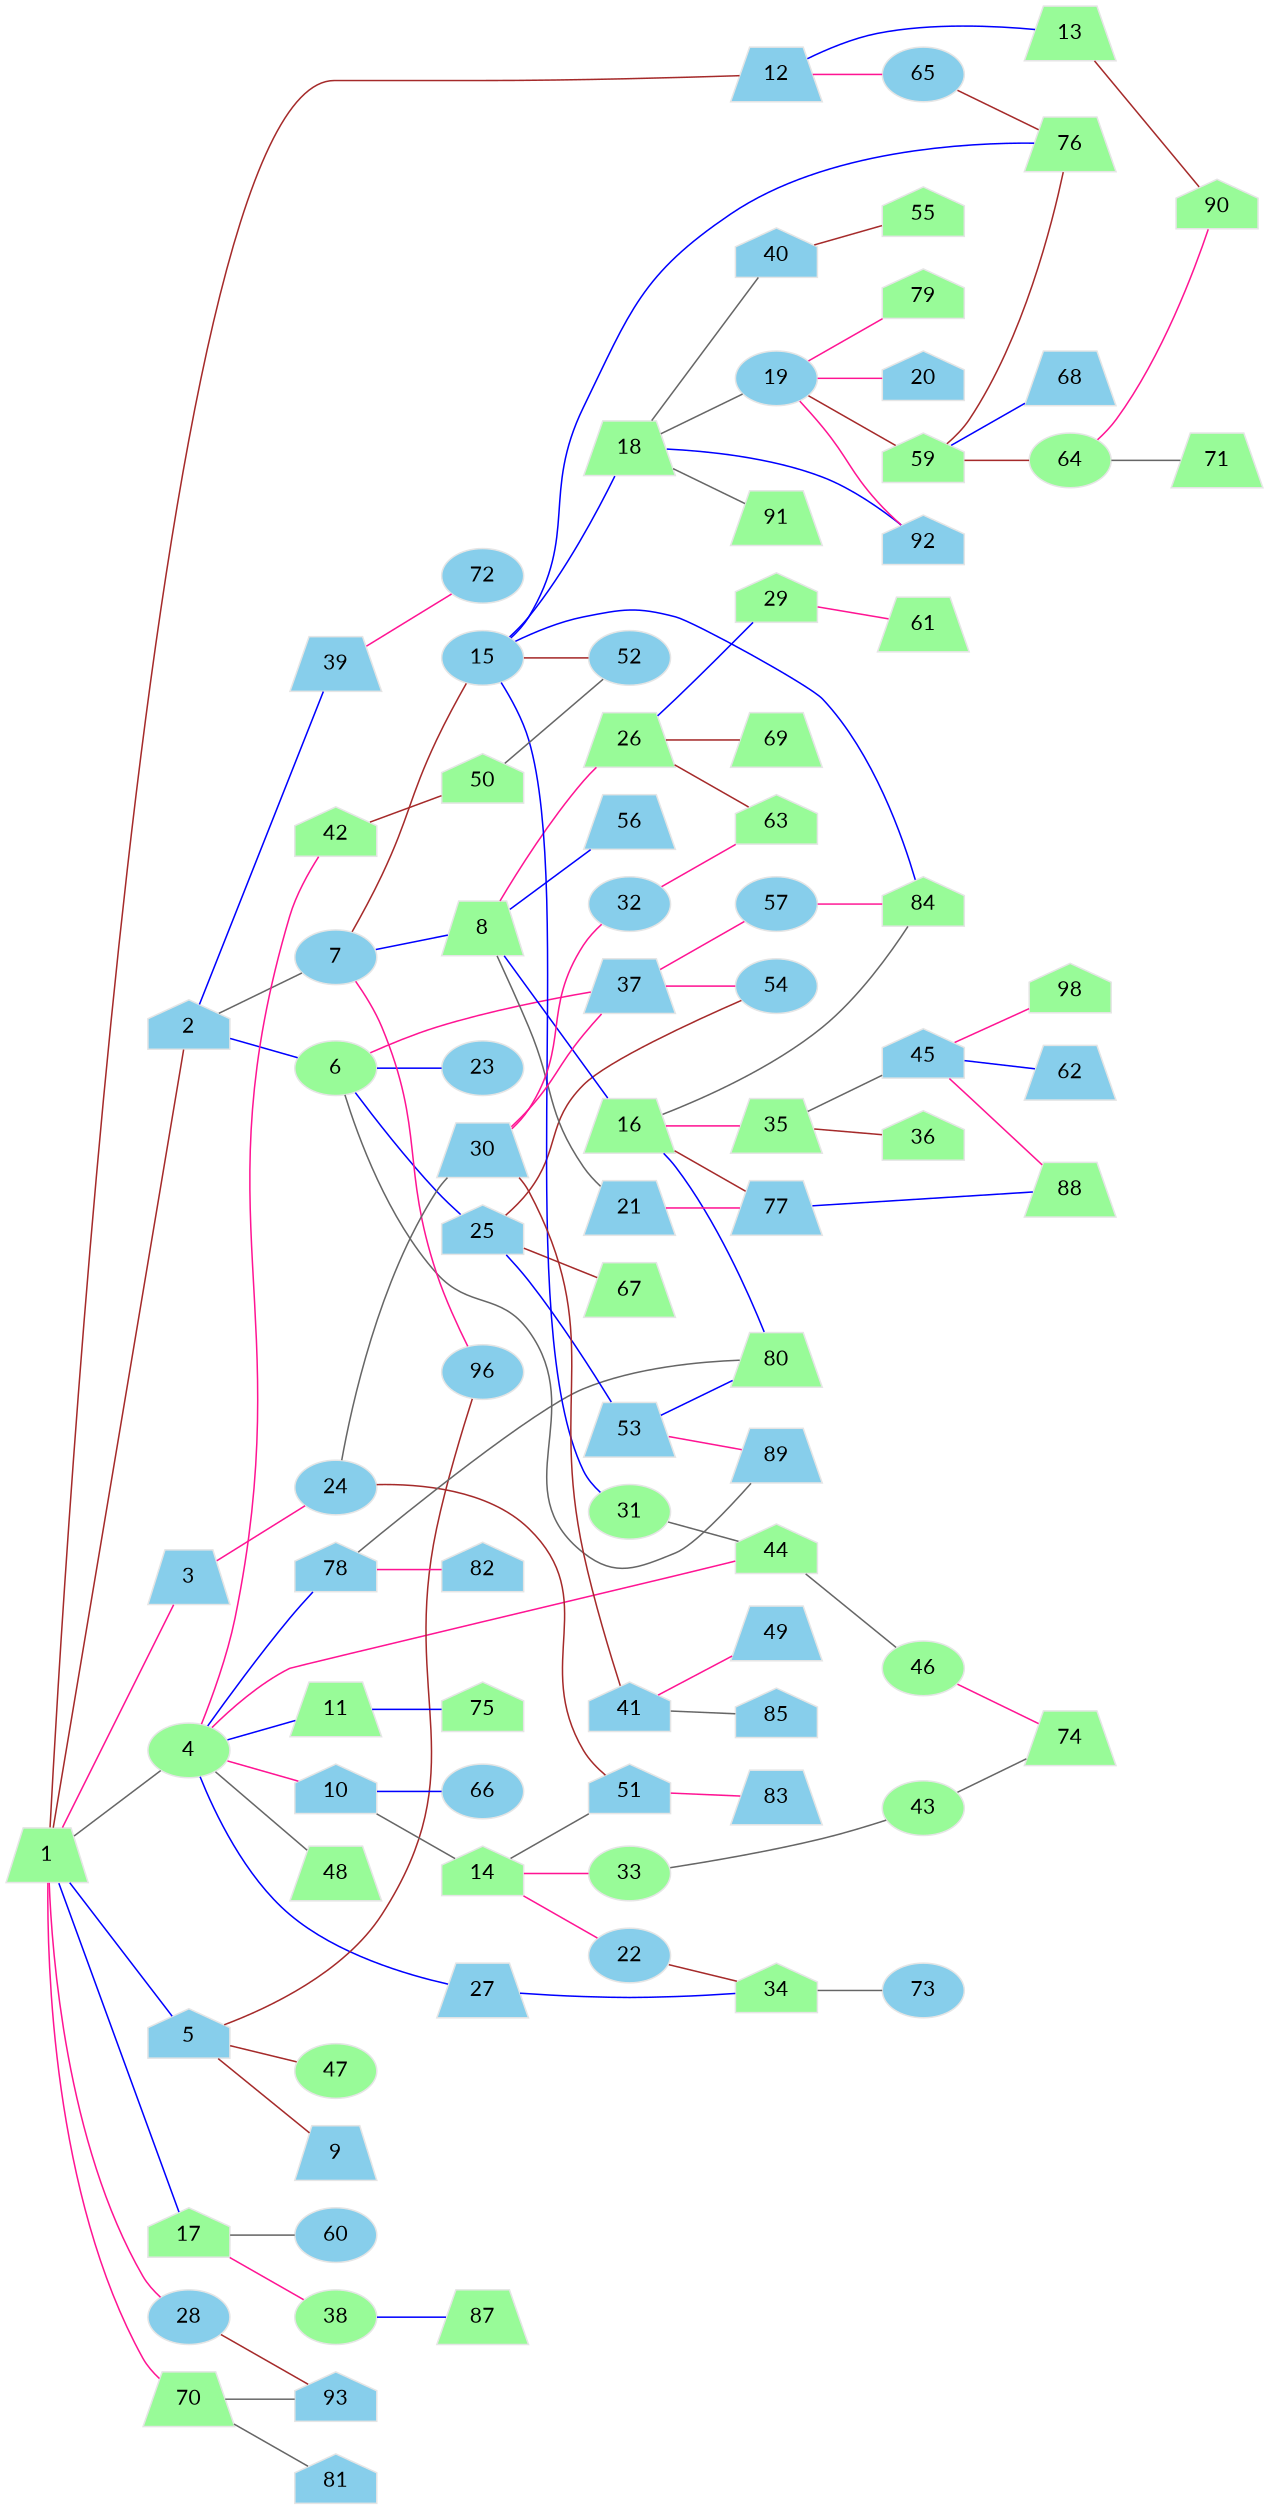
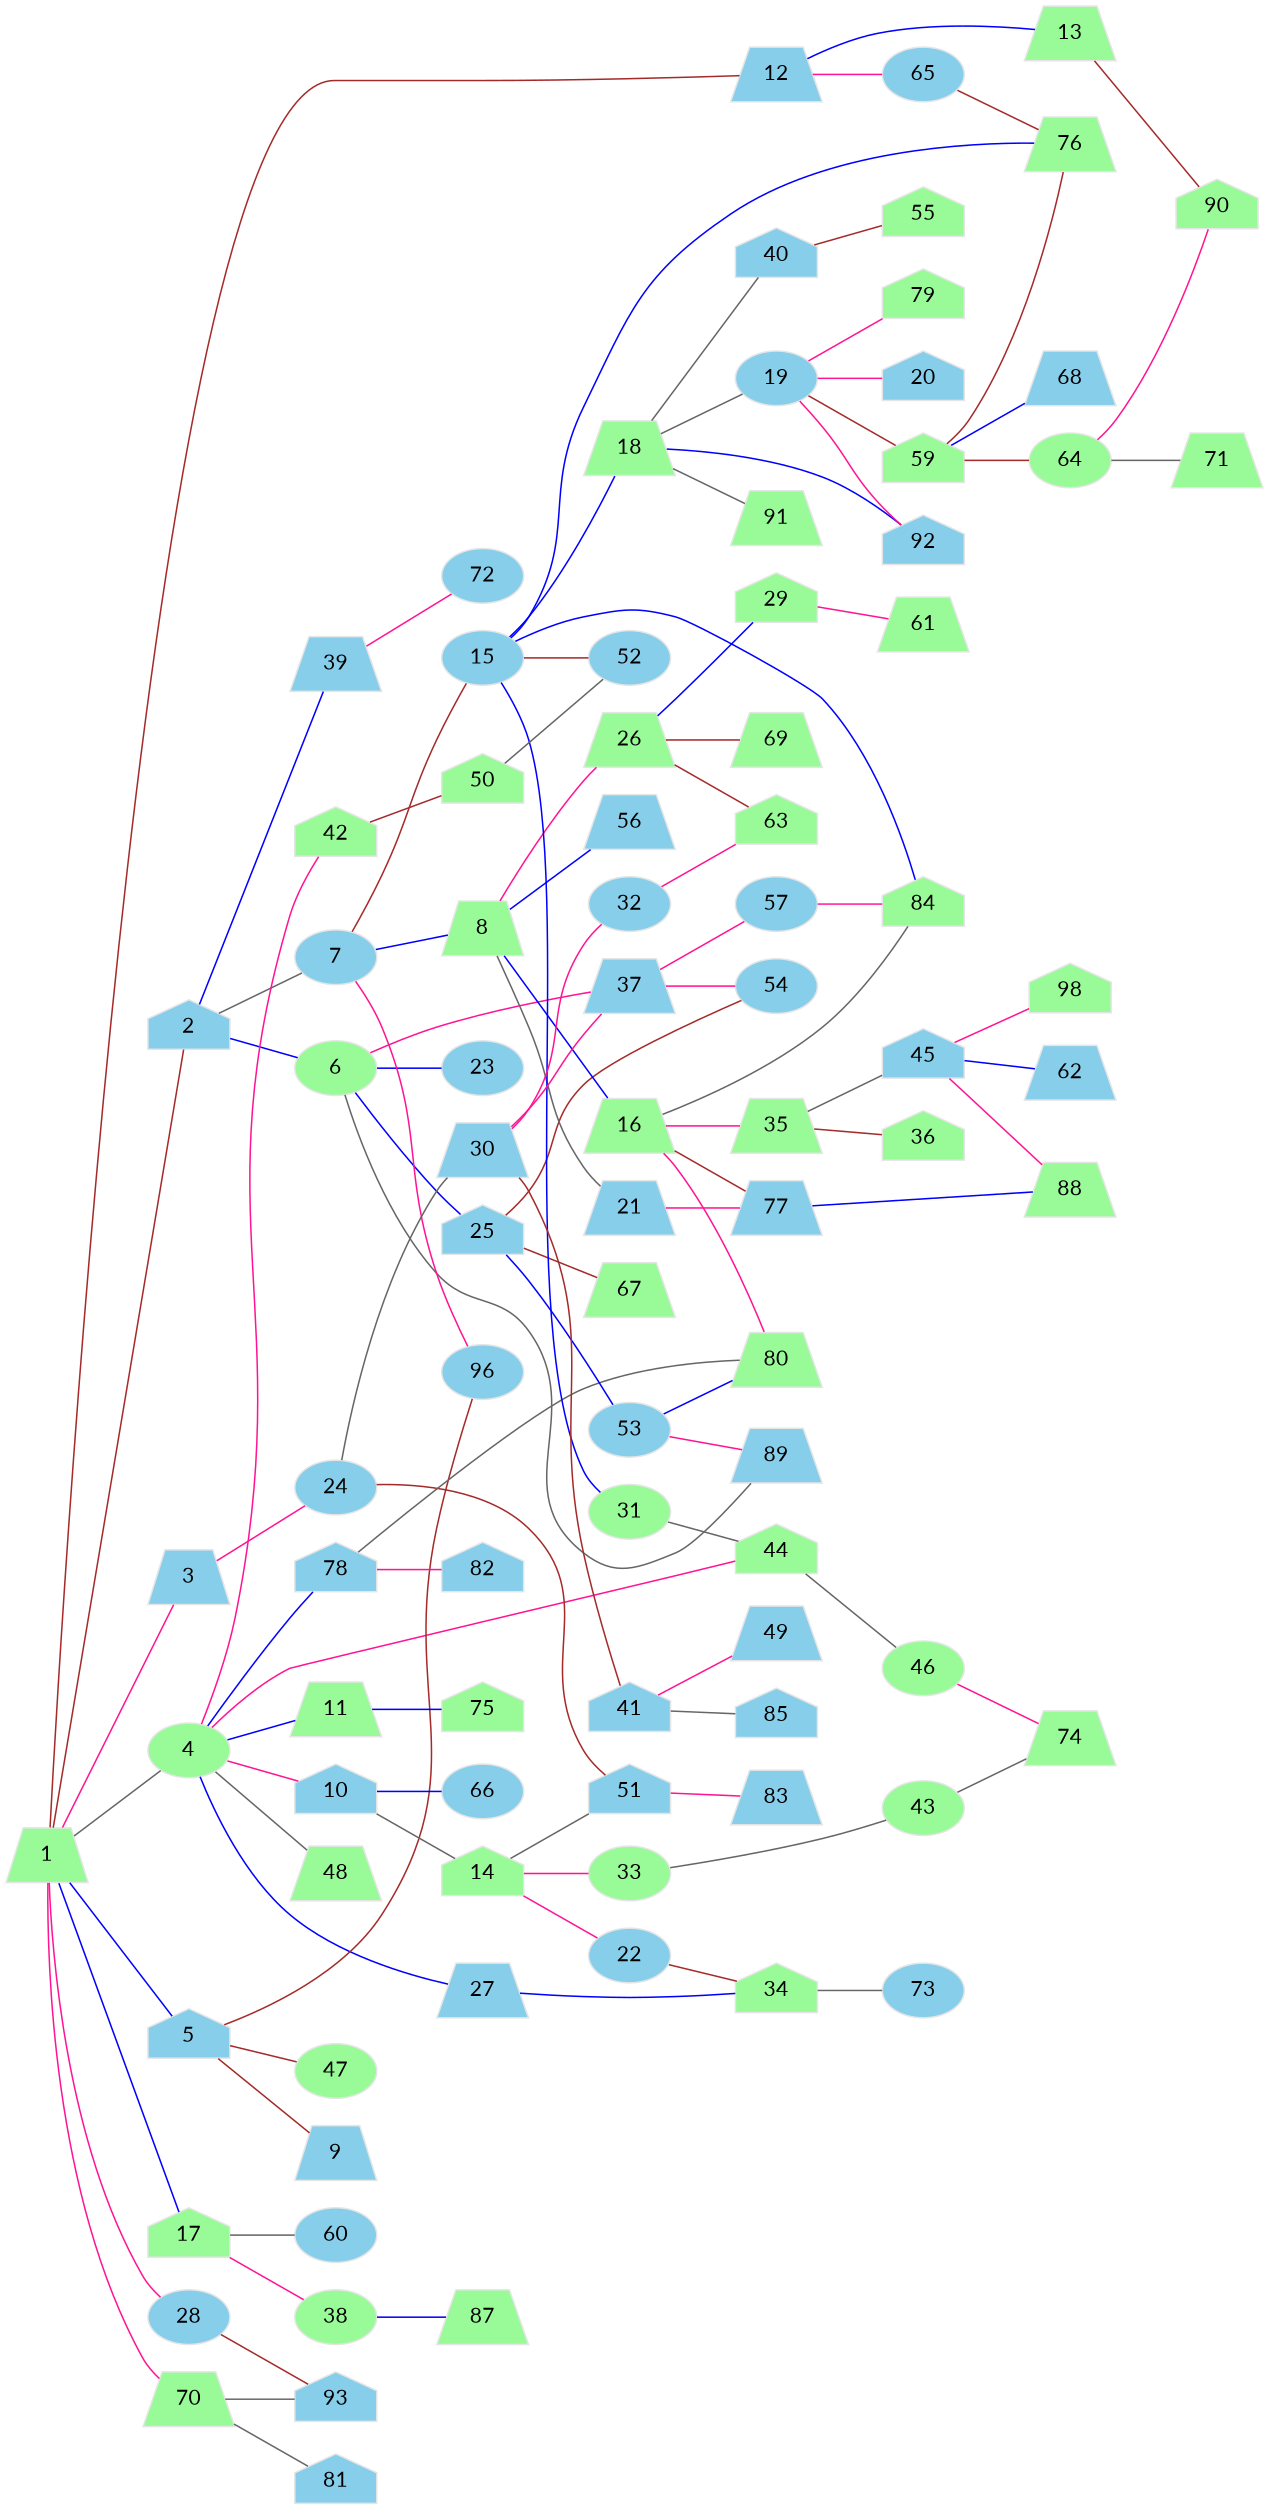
edge "16" -- "80": color blue -> deeppink
node "53": shape trapezium -> ellipse
